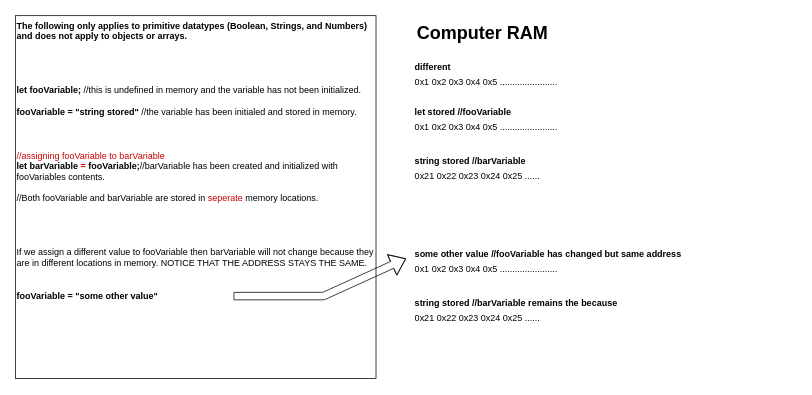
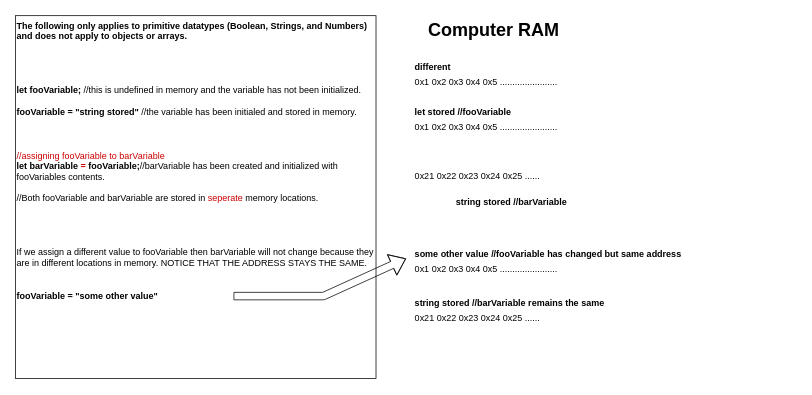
node "Computer RAM": moved (605, 33) -> (616, 30)
node "string stored //barVariable": moved (496, 161) -> (537, 202)
node "string stored //barVariable remains the because": label "string stored //barVariable remains the because" -> "string stored //barVariable remains the same"
